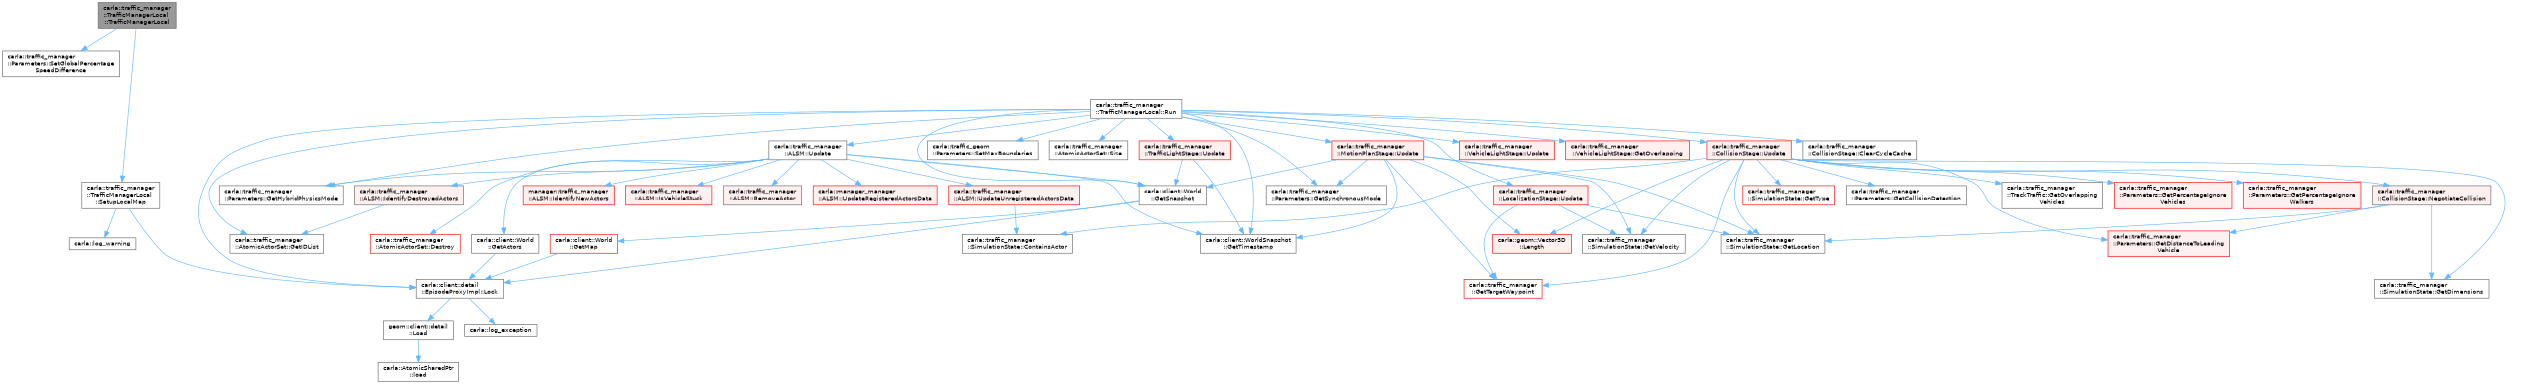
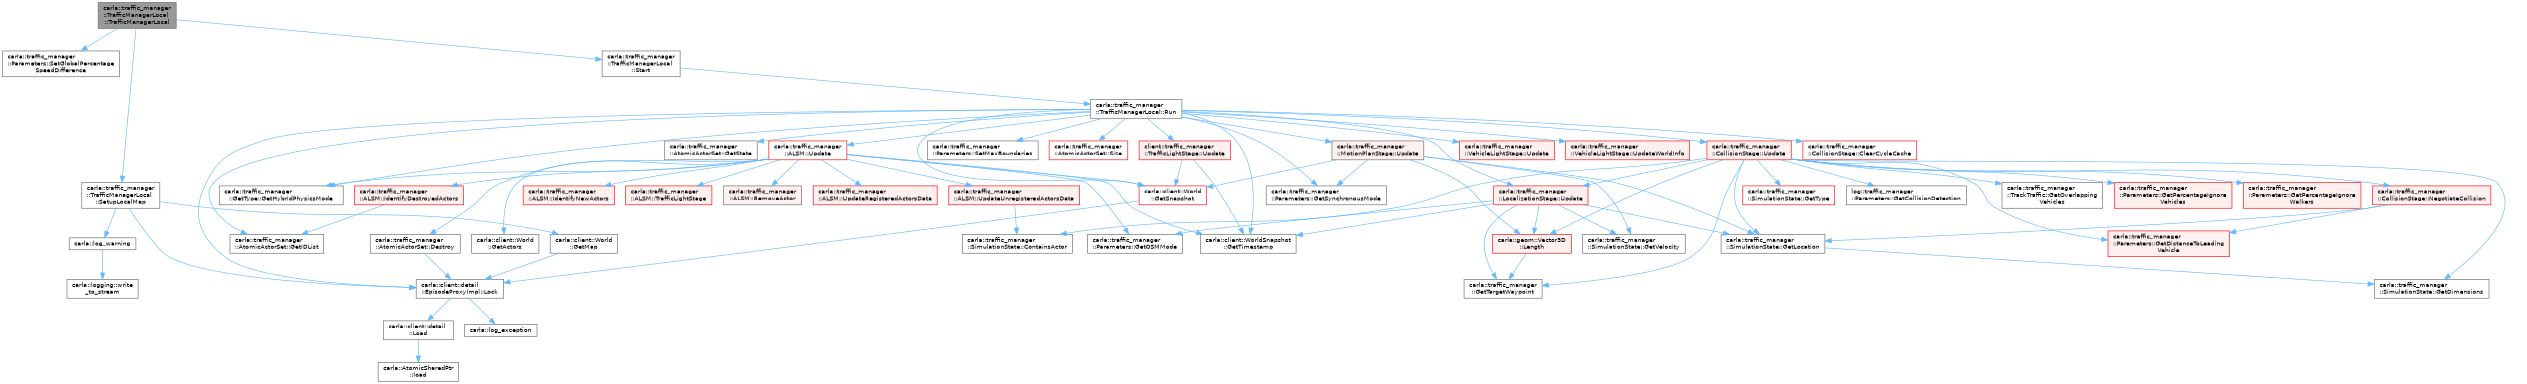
node "carla::traffic_manager ::TrafficManagerLocal ::Start": added
node "carla::traffic_manager ::AtomicActorSet::GetState": added
node "carla::traffic_manager ::ALSM::Update": color grey40 -> red
node "carla::traffic_geom ::Parameters::SetMaxBoundaries": label "carla::traffic_geom ::Parameters::SetMaxBoundaries" -> "carla::traffic_manager ::Parameters::SetMaxBoundaries"
node "carla::traffic_manager ::AtomicActorSet::Size": color grey40 -> red
node "carla::traffic_manager ::TrafficLightStage::Update": label "carla::traffic_manager ::TrafficLightStage::Update" -> "client::traffic_manager ::TrafficLightStage::Update"
node "carla::traffic_manager ::MotionPlanStage::Update": color red -> grey40
node "carla::traffic_manager ::VehicleLightStage::GetOverlapping": label "carla::traffic_manager ::VehicleLightStage::GetOverlapping" -> "carla::traffic_manager ::VehicleLightStage::UpdateWorldInfo"
node "carla::traffic_manager ::CollisionStage::ClearCycleCache": color grey40 -> red
edge "carla::traffic_manager ::CollisionStage::Update" -> "carla::traffic_manager ::SimulationState::GetVelocity": now "carla::traffic_manager ::CollisionStage::Update" -> "carla::traffic_manager ::LocalizationStage::Update"
node "carla::traffic_manager ::Parameters::GetHybridPhysicsMode": label "carla::traffic_manager ::Parameters::GetHybridPhysicsMode" -> "carla::traffic_manager ::GetType::GetHybridPhysicsMode"
node "carla::traffic_manager ::ALSM::IdentifyDestroyedActors": color grey40 -> red
node "manager::traffic_manager ::ALSM::IdentifyNewActors": label "manager::traffic_manager ::ALSM::IdentifyNewActors" -> "carla::traffic_manager ::ALSM::IdentifyNewActors"
node "carla::traffic_manager ::ALSM::IsVehicleStuck": label "carla::traffic_manager ::ALSM::IsVehicleStuck" -> "carla::traffic_manager ::ALSM::TrafficLightStage"
node "carla::manager_manager ::ALSM::UpdateRegisteredActorsData": label "carla::manager_manager ::ALSM::UpdateRegisteredActorsData" -> "carla::traffic_manager ::ALSM::UpdateRegisteredActorsData"
node "carla::client::World ::GetSnapshot": color grey40 -> red
node "carla::traffic_manager ::Parameters::GetCollisionDetection": label "carla::traffic_manager ::Parameters::GetCollisionDetection" -> "log::traffic_manager ::Parameters::GetCollisionDetection"
node "carla::traffic_manager ::CollisionStage::NegotiateCollision": color grey40 -> red
edge "carla::traffic_manager ::LocalizationStage::Update" -> "carla::geom::Vector3D ::Length": added
edge "carla::traffic_manager ::MotionPlanStage::Update" -> "carla::traffic_manager ::GetTargetWaypoint": now "carla::geom::Vector3D ::Length" -> "carla::traffic_manager ::GetTargetWaypoint"
edge "carla::traffic_manager ::MotionPlanStage::Update" -> "carla::client::WorldSnapshot ::GetTimestamp": now "carla::traffic_manager ::LocalizationStage::Update" -> "carla::client::WorldSnapshot ::GetTimestamp"
edge "carla::client::World ::GetSnapshot" -> "carla::client::World ::GetMap": now "carla::traffic_manager ::TrafficManagerLocal ::SetupLocalMap" -> "carla::client::World ::GetMap"
edge "carla::traffic_manager ::CollisionStage::NegotiateCollision" -> "carla::traffic_manager ::SimulationState::GetDimensions": now "carla::traffic_manager ::SimulationState::GetLocation" -> "carla::traffic_manager ::SimulationState::GetDimensions"
node "carla::traffic_manager ::AtomicActorSet::Destroy": color red -> grey40
node "carla::client::World ::GetMap": color red -> grey40
node "carla::traffic_manager ::Parameters::GetOSMMode": added
edge "carla::client::World ::GetActors" -> "carla::client::detail ::EpisodeProxyImpl::Lock": now "carla::traffic_manager ::AtomicActorSet::Destroy" -> "carla::client::detail ::EpisodeProxyImpl::Lock"
node "carla::logging::write _to_stream": added
node "carla::traffic_manager ::GetTargetWaypoint": color red -> grey40
node "geom::client::detail ::Load": label "geom::client::detail ::Load" -> "carla::client::detail ::Load"
